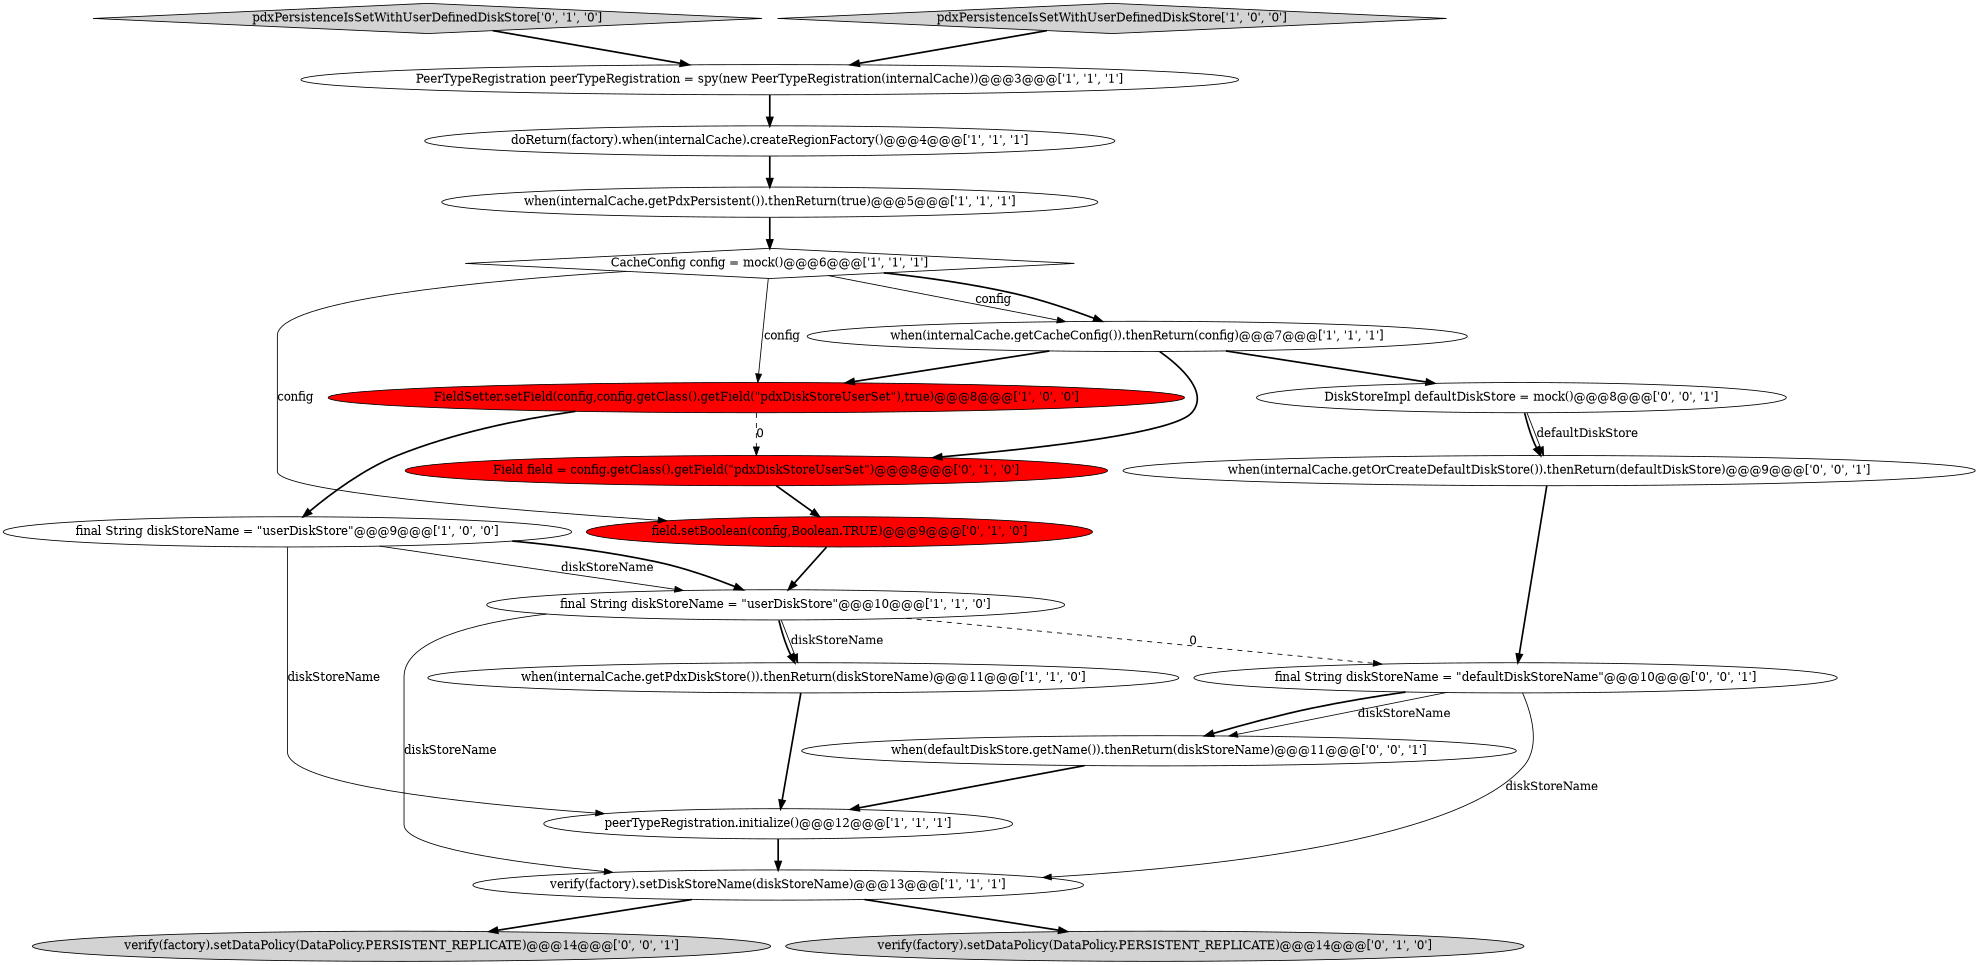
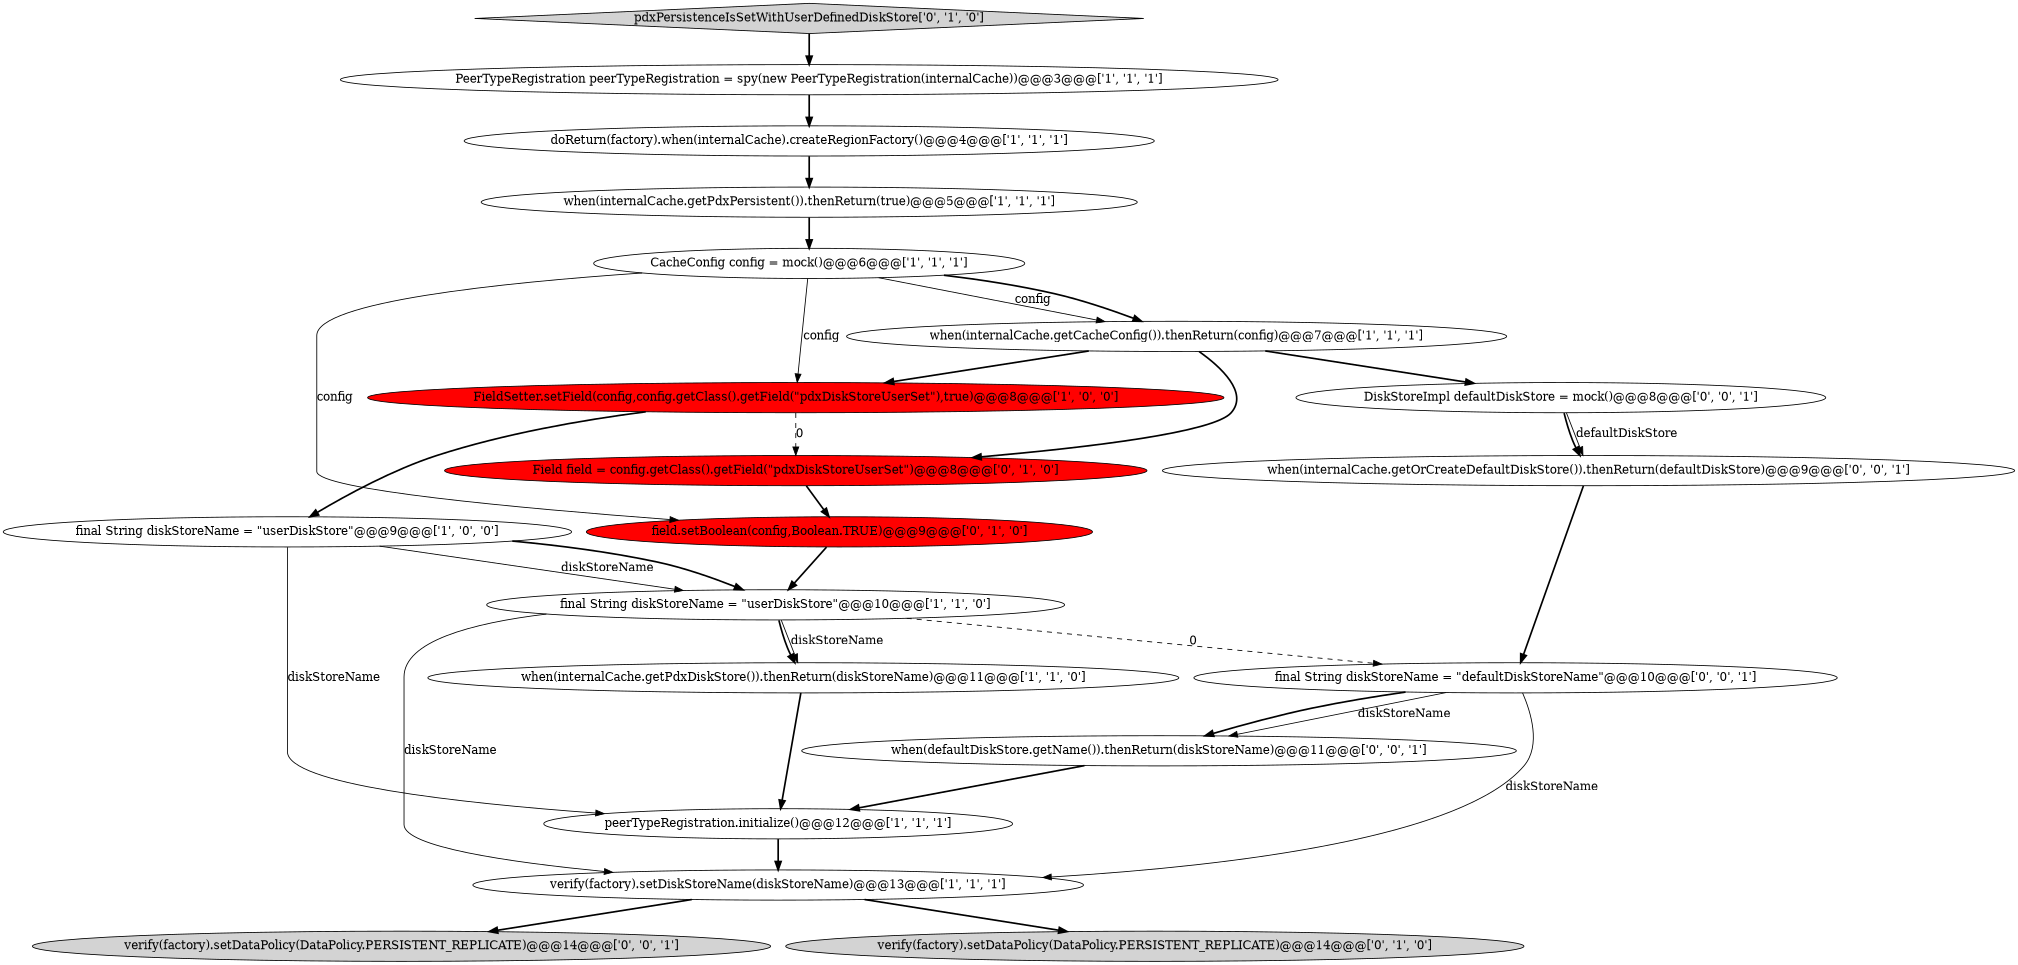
node "pdxPersistenceIsSetWithUserDefinedDiskStore['1', '0', '0']": removed
node "CacheConfig config = mock()@@@6@@@['1', '1', '1']": shape diamond -> ellipse
